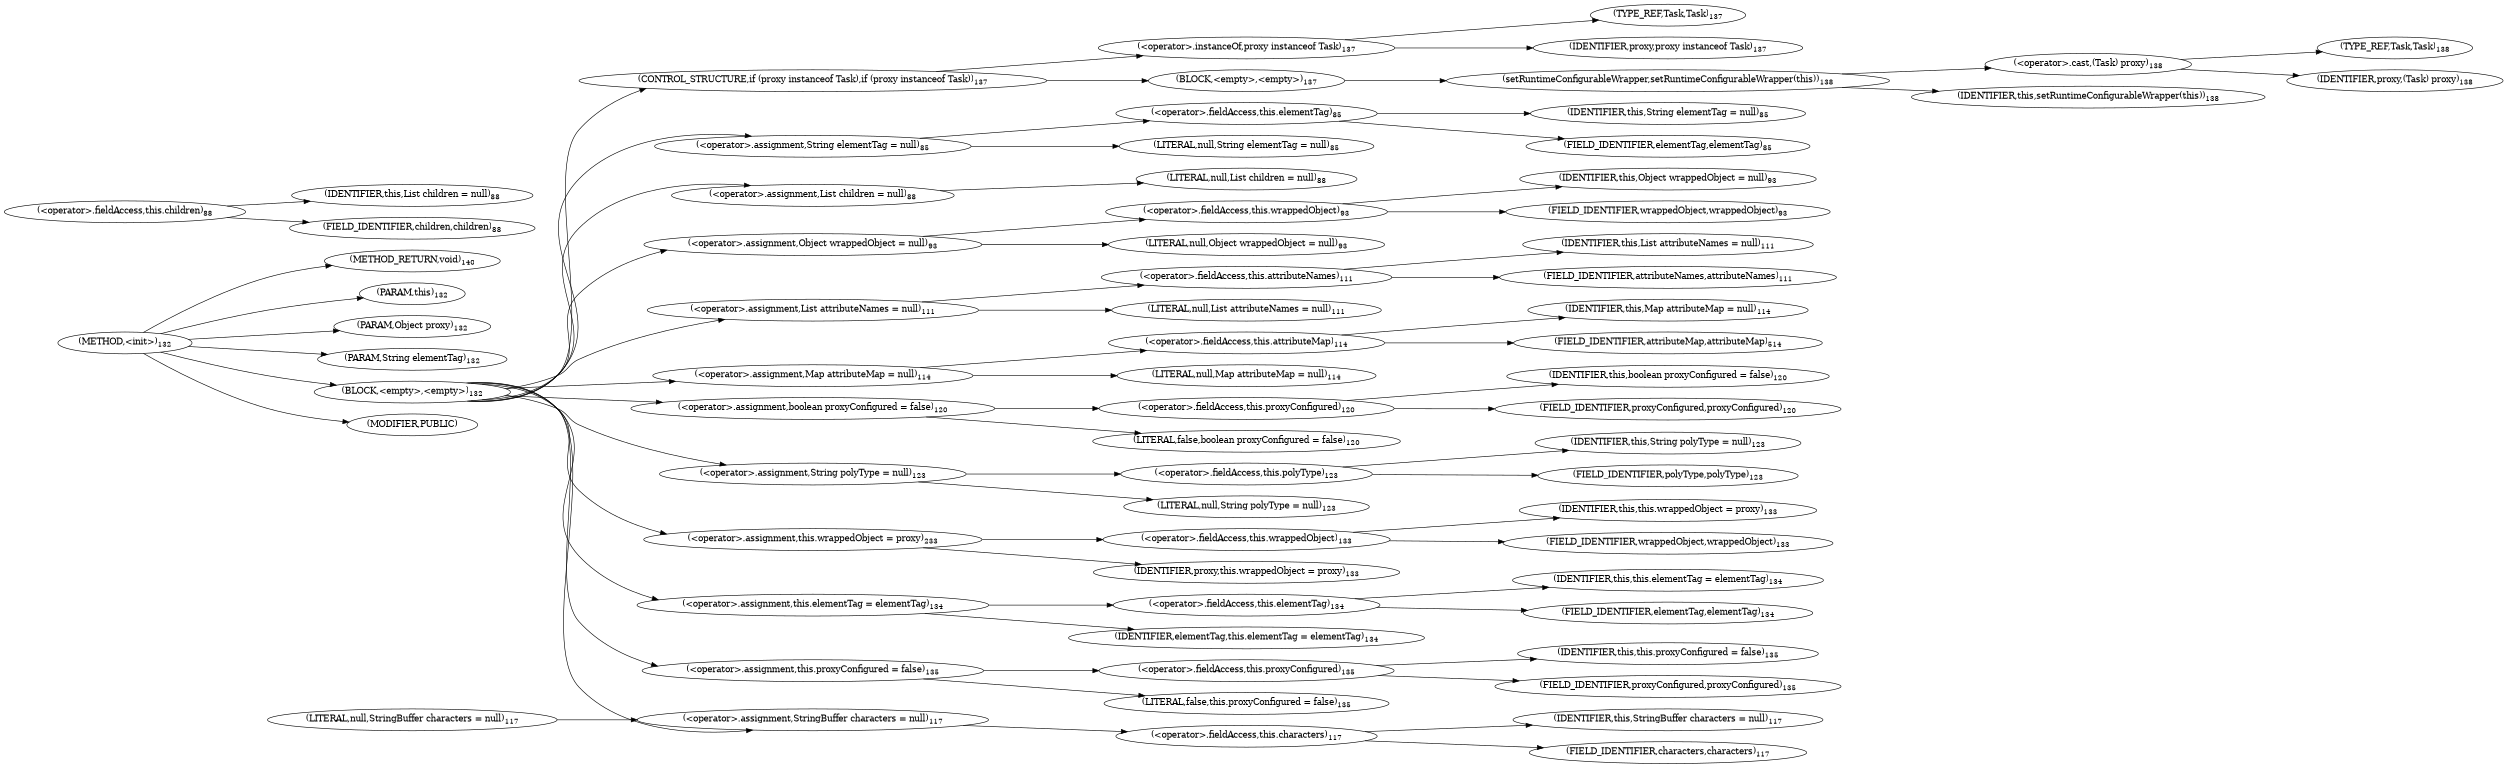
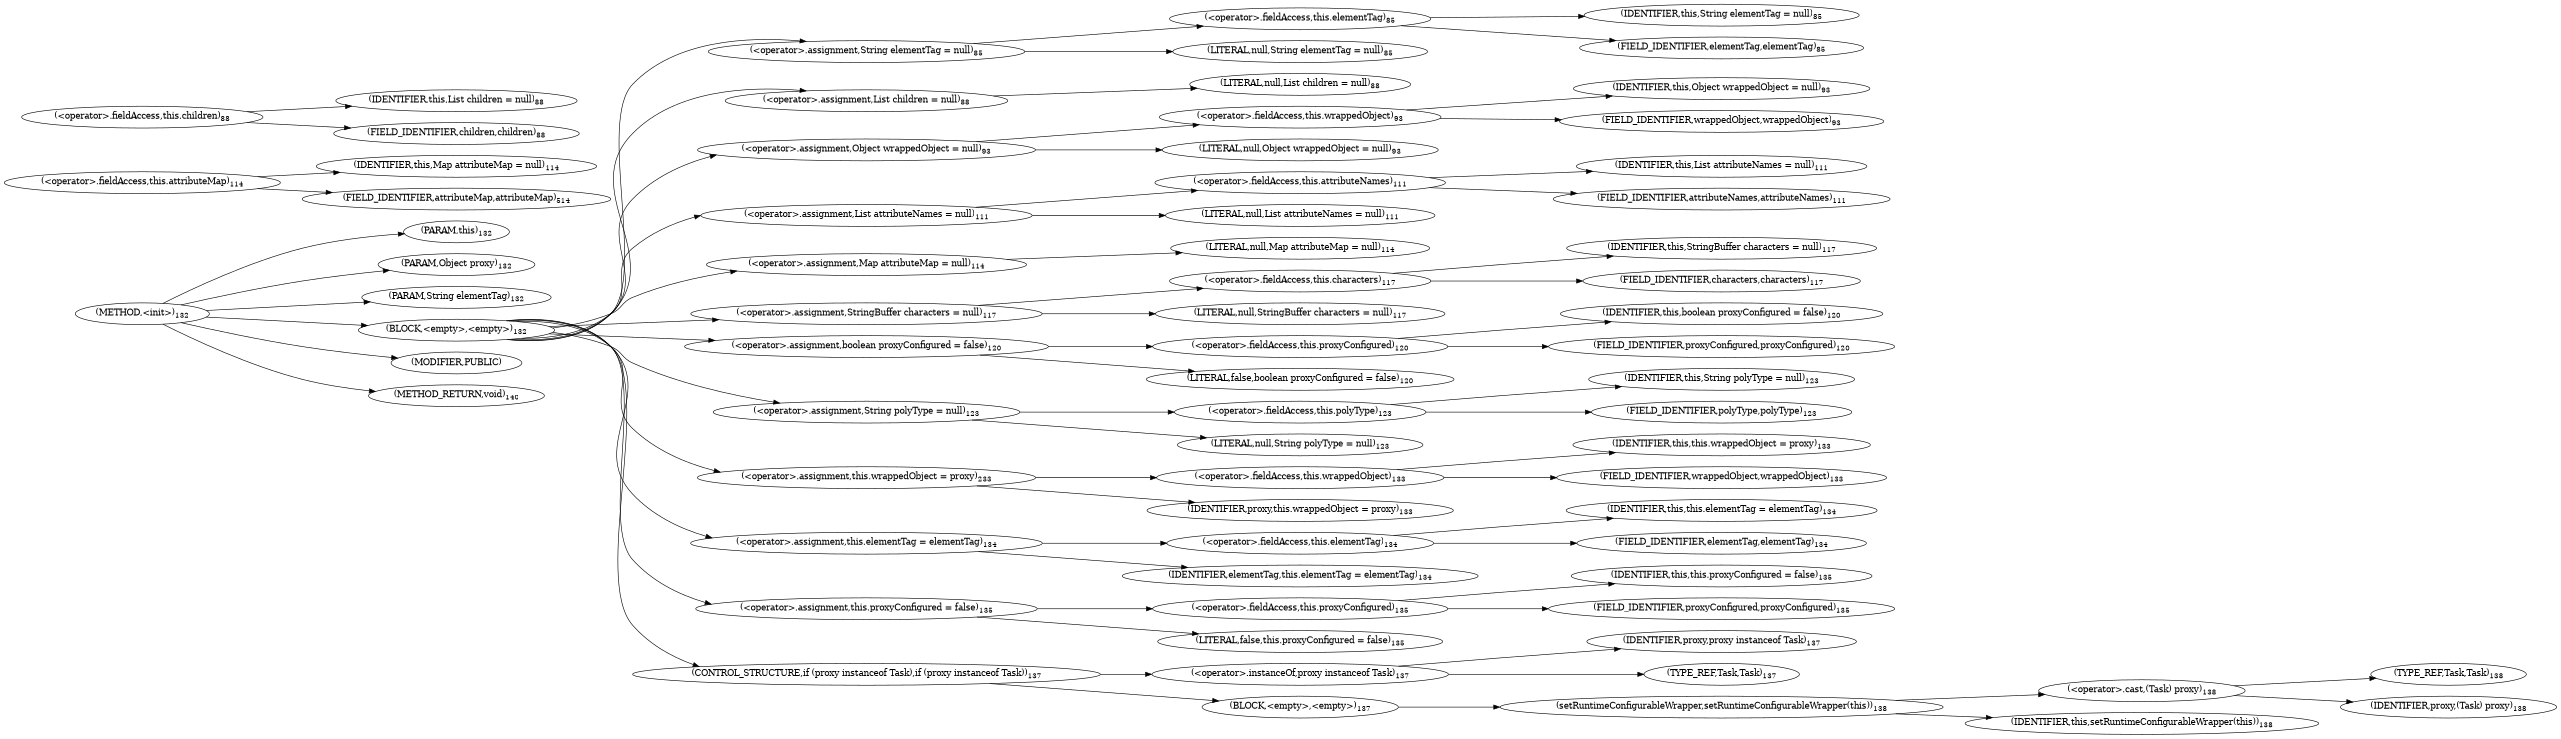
edge "(<operator>.assignment,Map attributeMap = null)" -> "(<operator>.fieldAccess,this.attributeMap)": removed
edge "(LITERAL,null,StringBuffer characters = null)" -> "(<operator>.assignment,StringBuffer characters = null)": reversed
